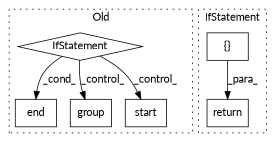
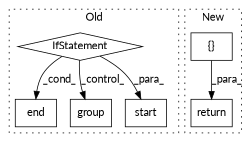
cluster "IfStatement": label "IfStatement" -> "New"
edge "IfStatement" -> "start": label "_control_" -> "_para_"
